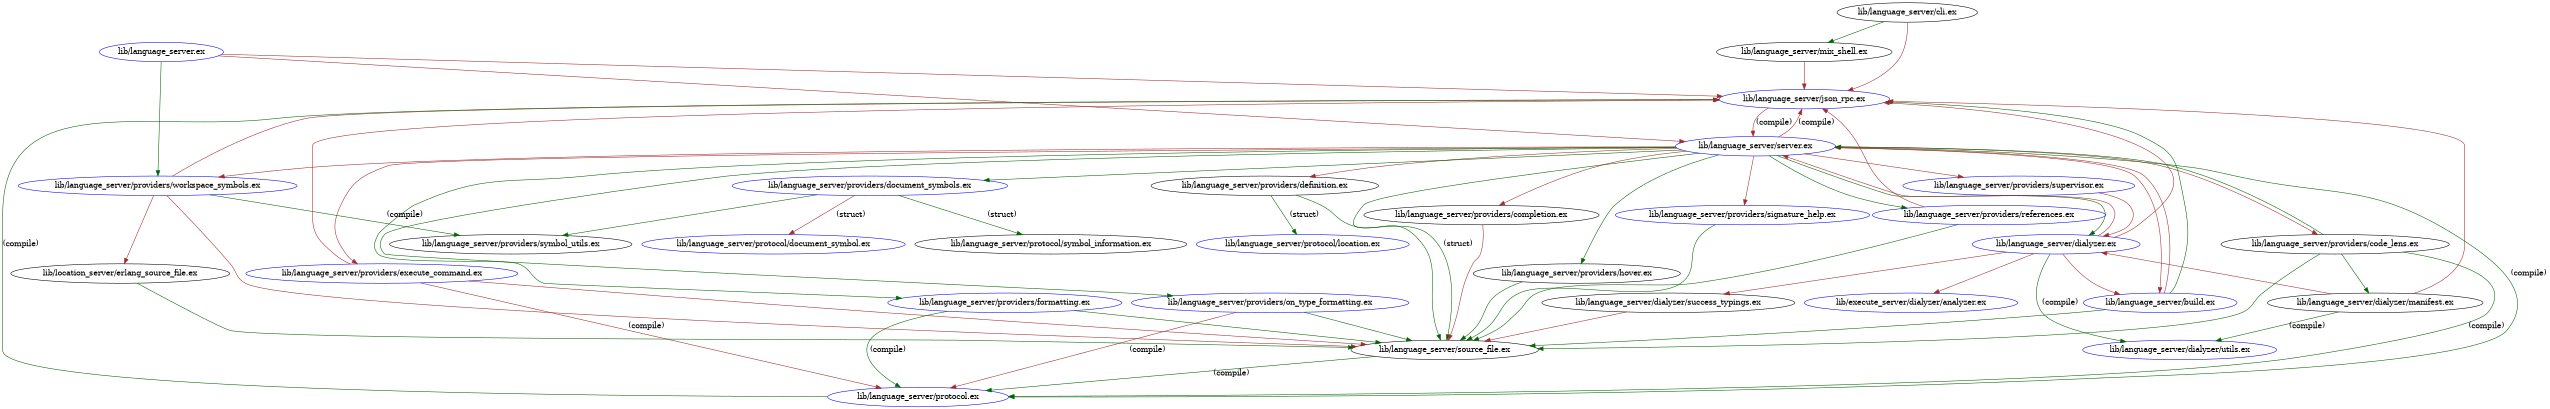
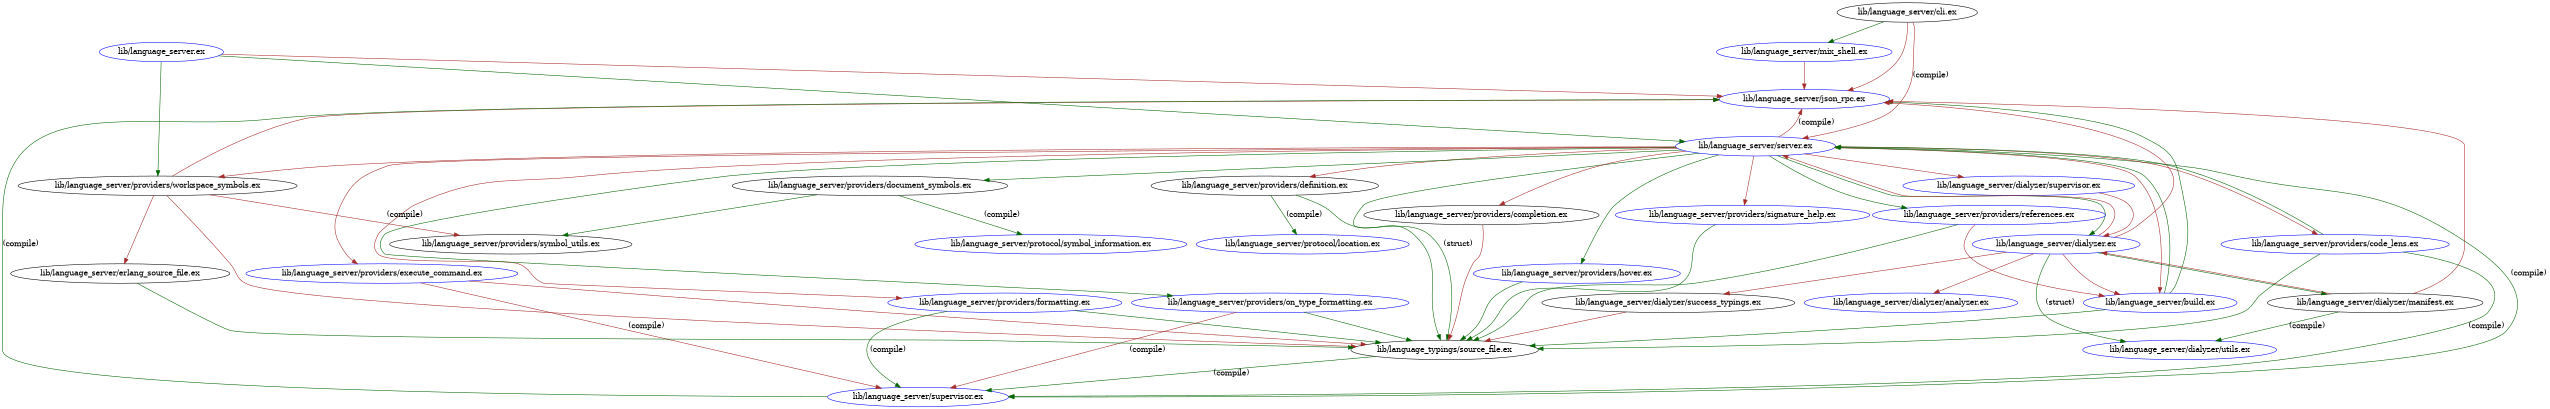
node "lib/language_server/mix_shell.ex": color black -> blue
edge "lib/language_server.ex" -> "lib/language_server/server.ex": color brown -> darkgreen
edge "lib/language_server/providers/execute_command.ex" -> "lib/language_server/json_rpc.ex": removed
edge "lib/language_server/json_rpc.ex" -> "lib/language_server/server.ex": now "lib/language_server/cli.ex" -> "lib/language_server/server.ex"
edge "lib/language_server/server.ex" -> "lib/language_server/providers/formatting.ex": color darkgreen -> brown
edge "lib/language_server/providers/references.ex" -> "lib/language_server/json_rpc.ex": now "lib/language_server/providers/references.ex" -> "lib/language_server/build.ex"
edge "lib/language_server/build.ex" -> "lib/language_server/server.ex": color brown -> darkgreen
node "lib/language_server/providers/workspace_symbols.ex": color blue -> black
node "lib/language_server/providers/document_symbols.ex": color blue -> black
node "lib/language_server/providers/supervisor.ex": label "lib/language_server/providers/supervisor.ex" -> "lib/language_server/dialyzer/supervisor.ex"
edge "lib/language_server/providers/workspace_symbols.ex" -> "lib/language_server/providers/symbol_utils.ex": color darkgreen -> brown
edge "lib/language_server/providers/document_symbols.ex" -> "lib/language_server/protocol/symbol_information.ex": label "(struct)" -> "(compile)"
edge "lib/language_server/providers/definition.ex" -> "lib/language_server/protocol/location.ex": label "(struct)" -> "(compile)"
node "lib/language_server/protocol/document_symbol.ex": removed
node "lib/language_server/protocol/symbol_information.ex": color black -> blue
node "lib/language_server/providers/code_lens.ex": color black -> blue
edge "lib/language_server/providers/code_lens.ex" -> "lib/language_server/dialyzer/manifest.ex": now "lib/language_server/dialyzer.ex" -> "lib/language_server/dialyzer/manifest.ex"
node "lib/location_server/erlang_source_file.ex": label "lib/location_server/erlang_source_file.ex" -> "lib/language_server/erlang_source_file.ex"
node "lib/language_server/providers/hover.ex": color black -> blue
node "lib/execute_server/dialyzer/analyzer.ex": label "lib/execute_server/dialyzer/analyzer.ex" -> "lib/language_server/dialyzer/analyzer.ex"
edge "lib/language_server/dialyzer.ex" -> "lib/language_server/dialyzer/utils.ex": label "(compile)" -> "(struct)"
node "lib/language_server/source_file.ex": label "lib/language_server/source_file.ex" -> "lib/language_typings/source_file.ex"
node "lib/language_server/protocol.ex": label "lib/language_server/protocol.ex" -> "lib/language_server/supervisor.ex"
